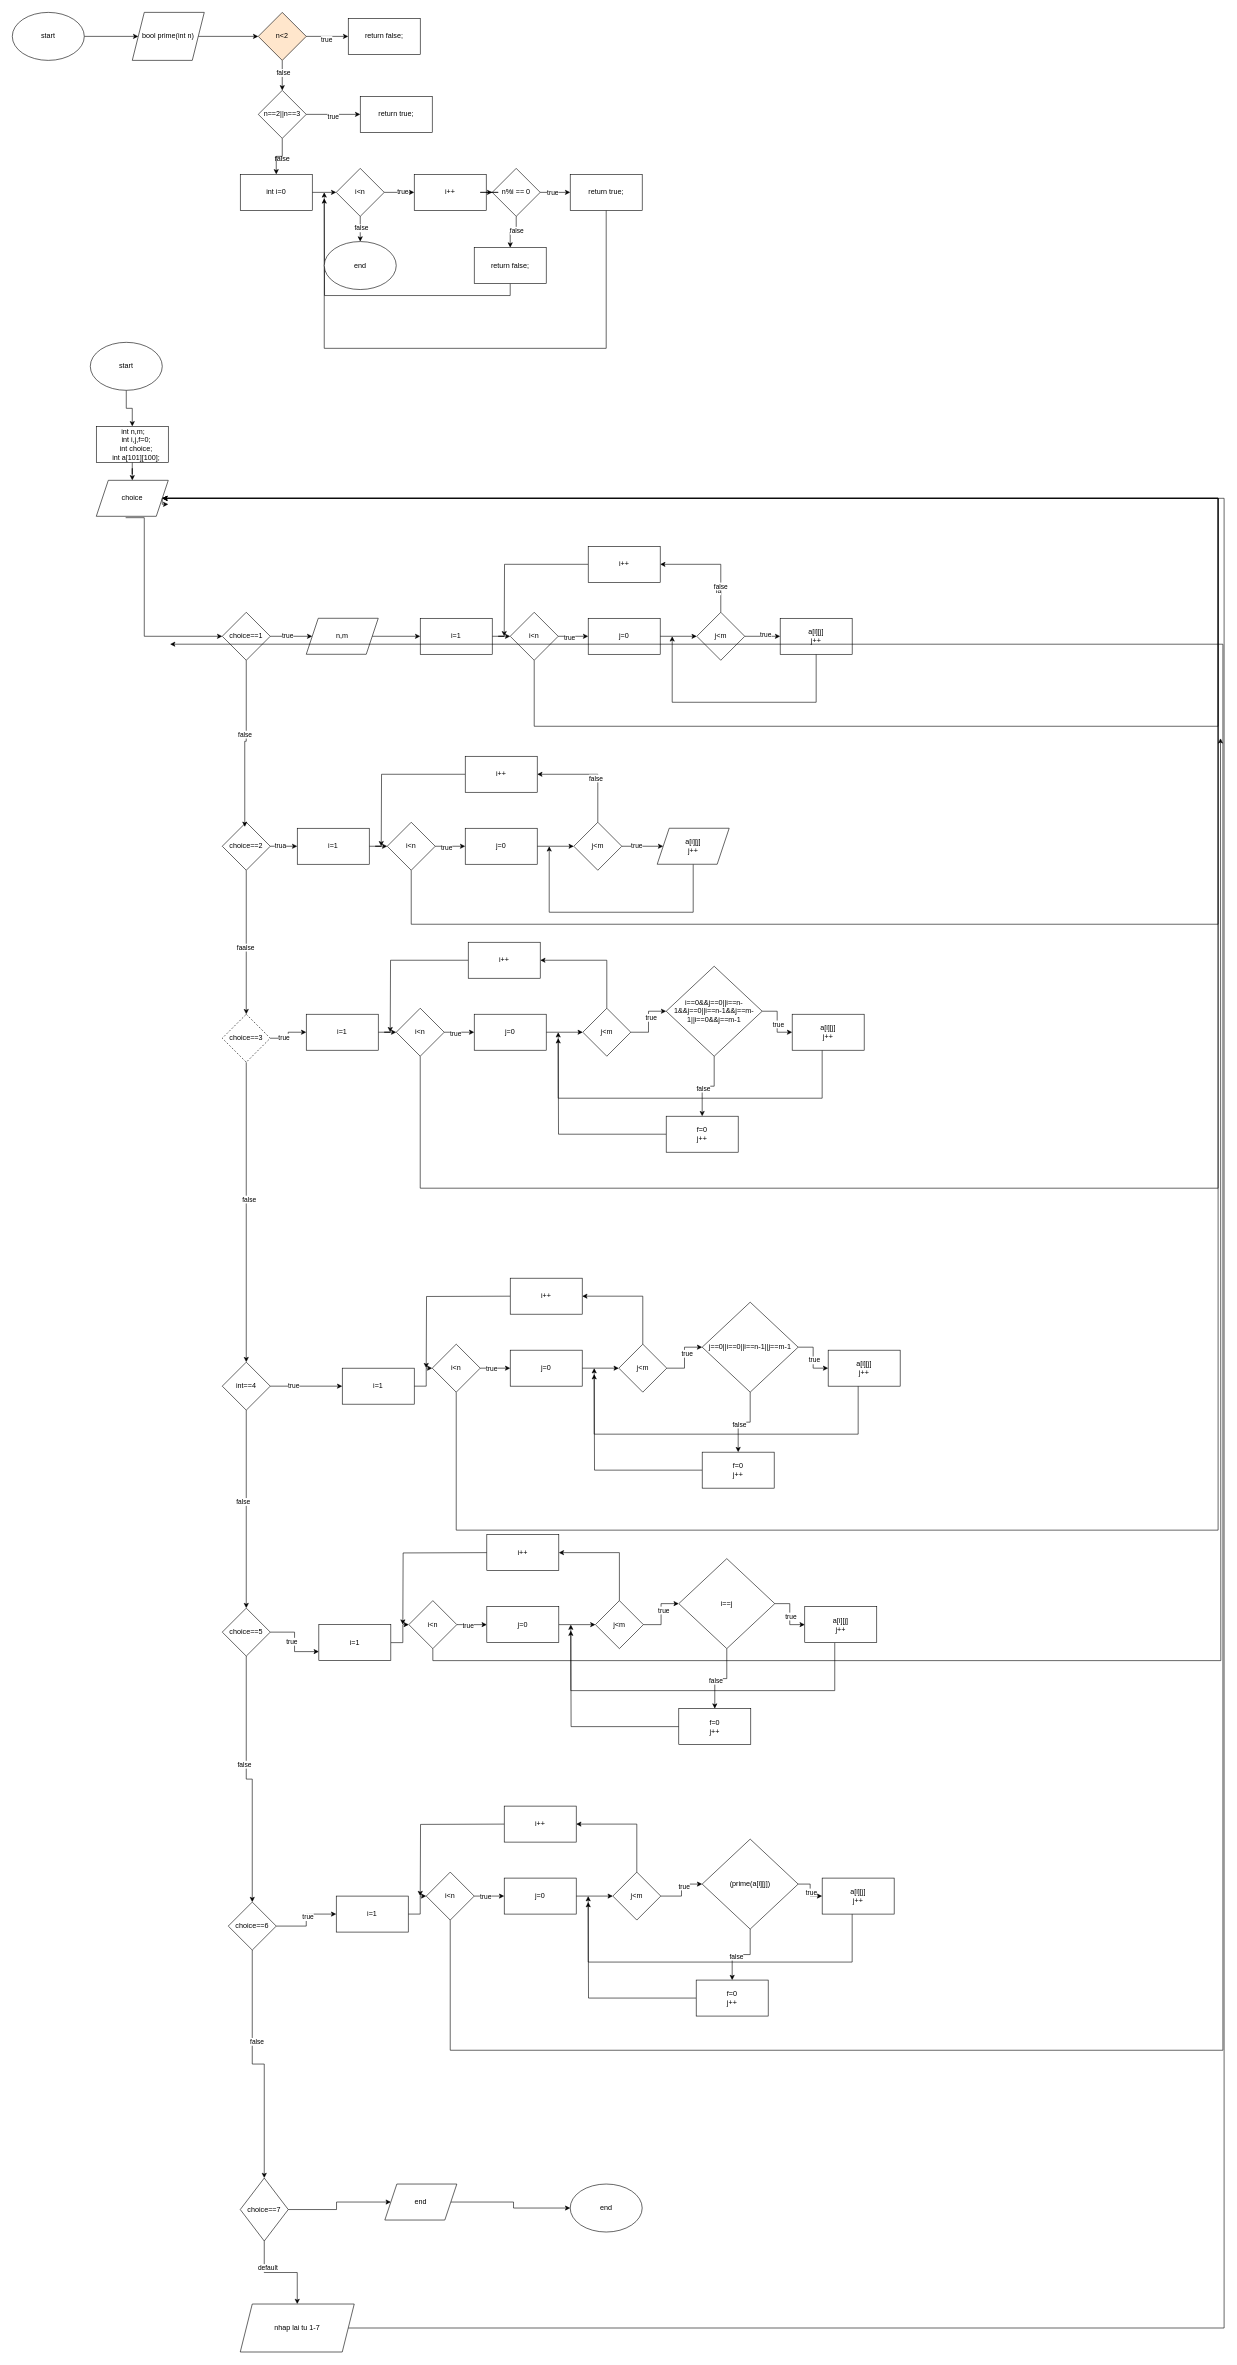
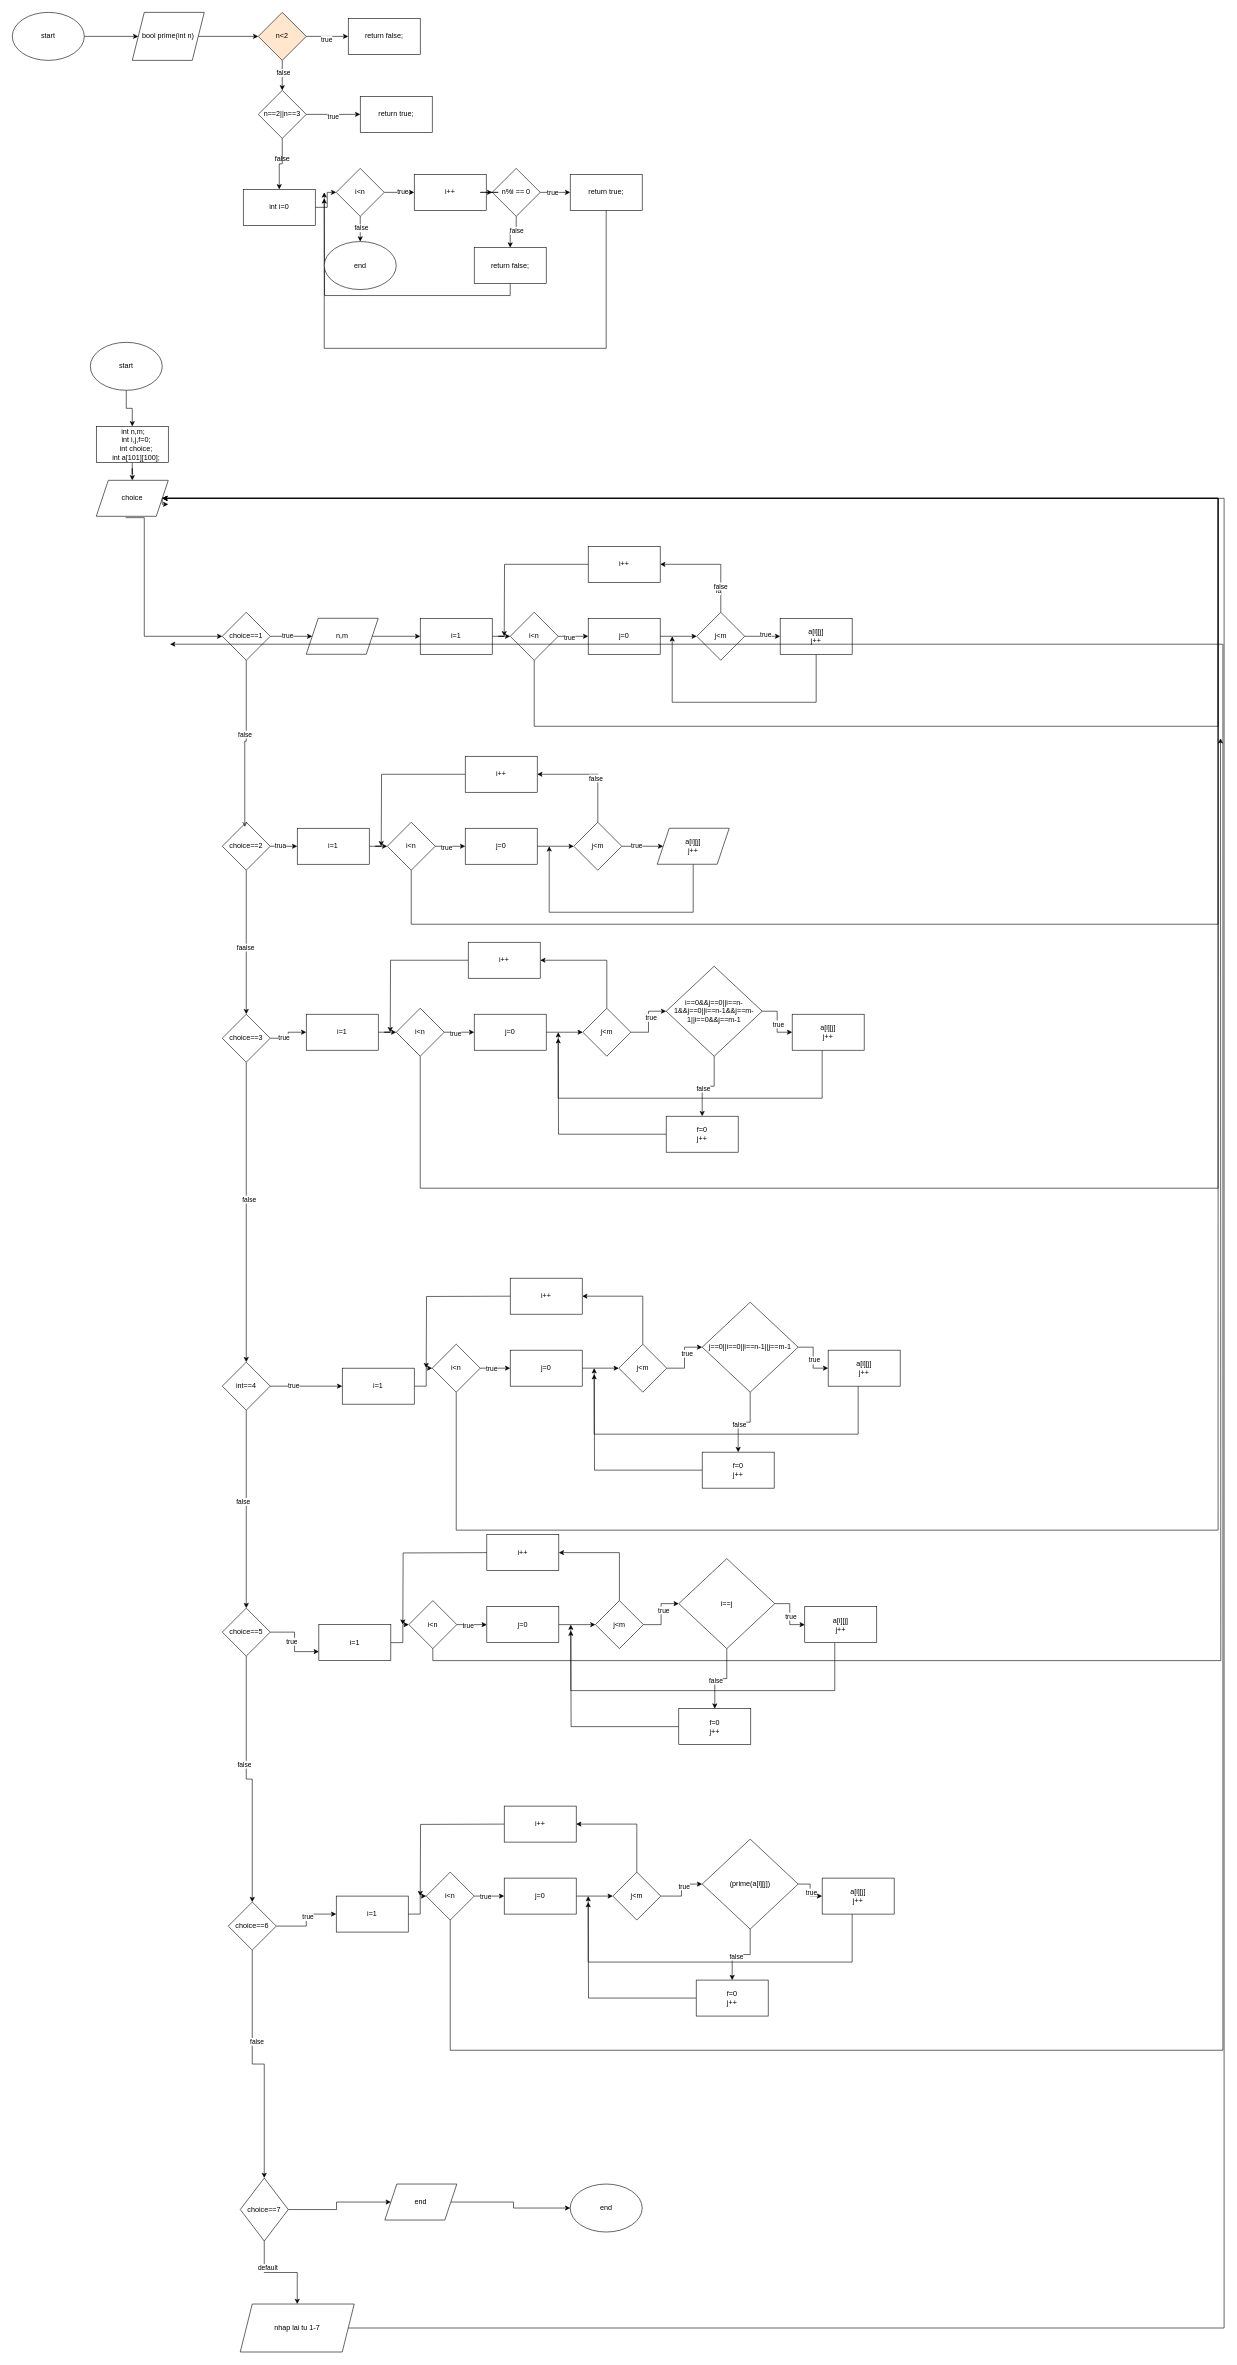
node "int i=0": moved (276, 192) -> (279, 207)
edge "choice==1" -> "choice==2": arrowhead classic -> open
node "choice==3": style dashed -> solid
